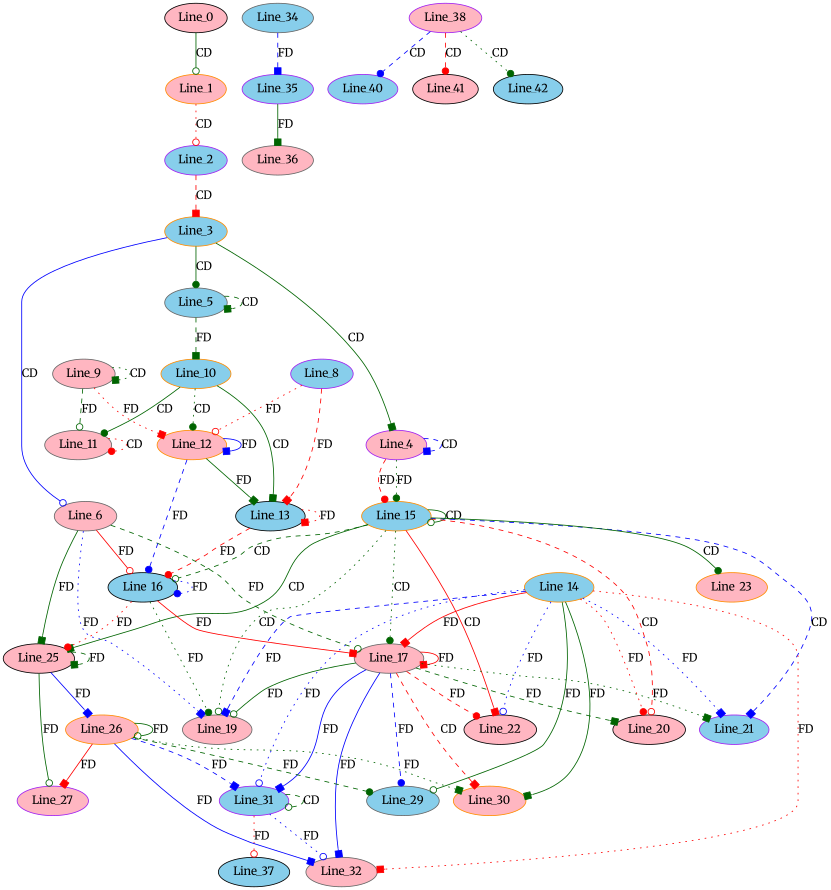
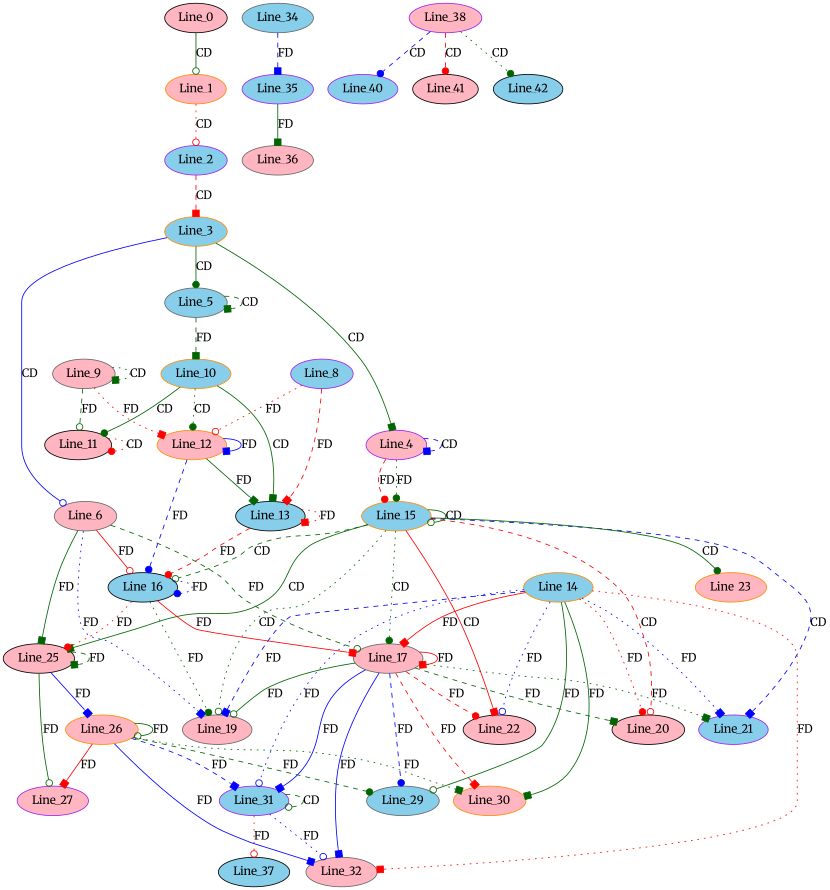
node "Line_11": color gray40 -> black
edge "Line_17" -> "Line_30": label "CD" -> "FD"
